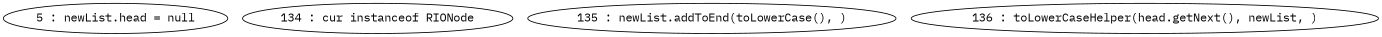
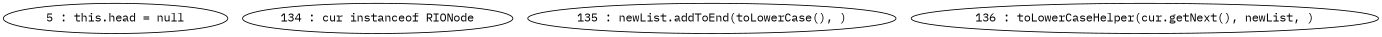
node "5 : newList.head = null": label "5 : newList.head = null" -> "5 : this.head = null"
node "136 : toLowerCaseHelper(head.getNext(), newList, )": label "136 : toLowerCaseHelper(head.getNext(), newList, )" -> "136 : toLowerCaseHelper(cur.getNext(), newList, )"
